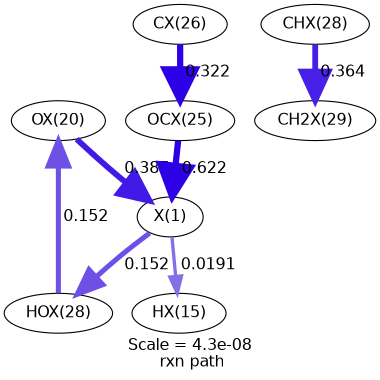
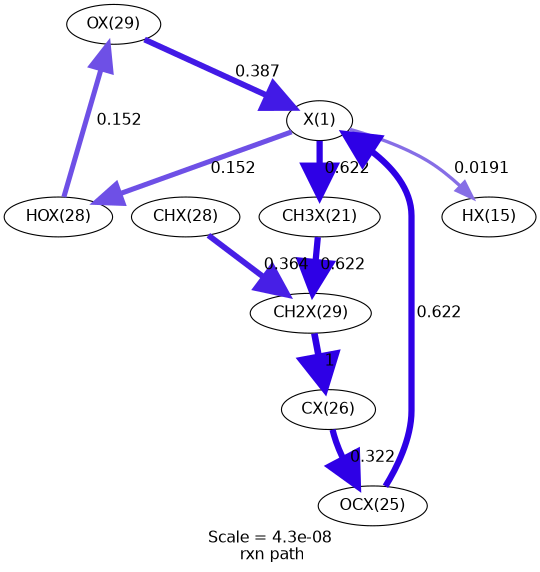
node "OX(20)": label "OX(20)" -> "OX(29)"
node "CH3X(21)": added
edge "CH2X(29)" -> "CX(26)": added, label "1"
